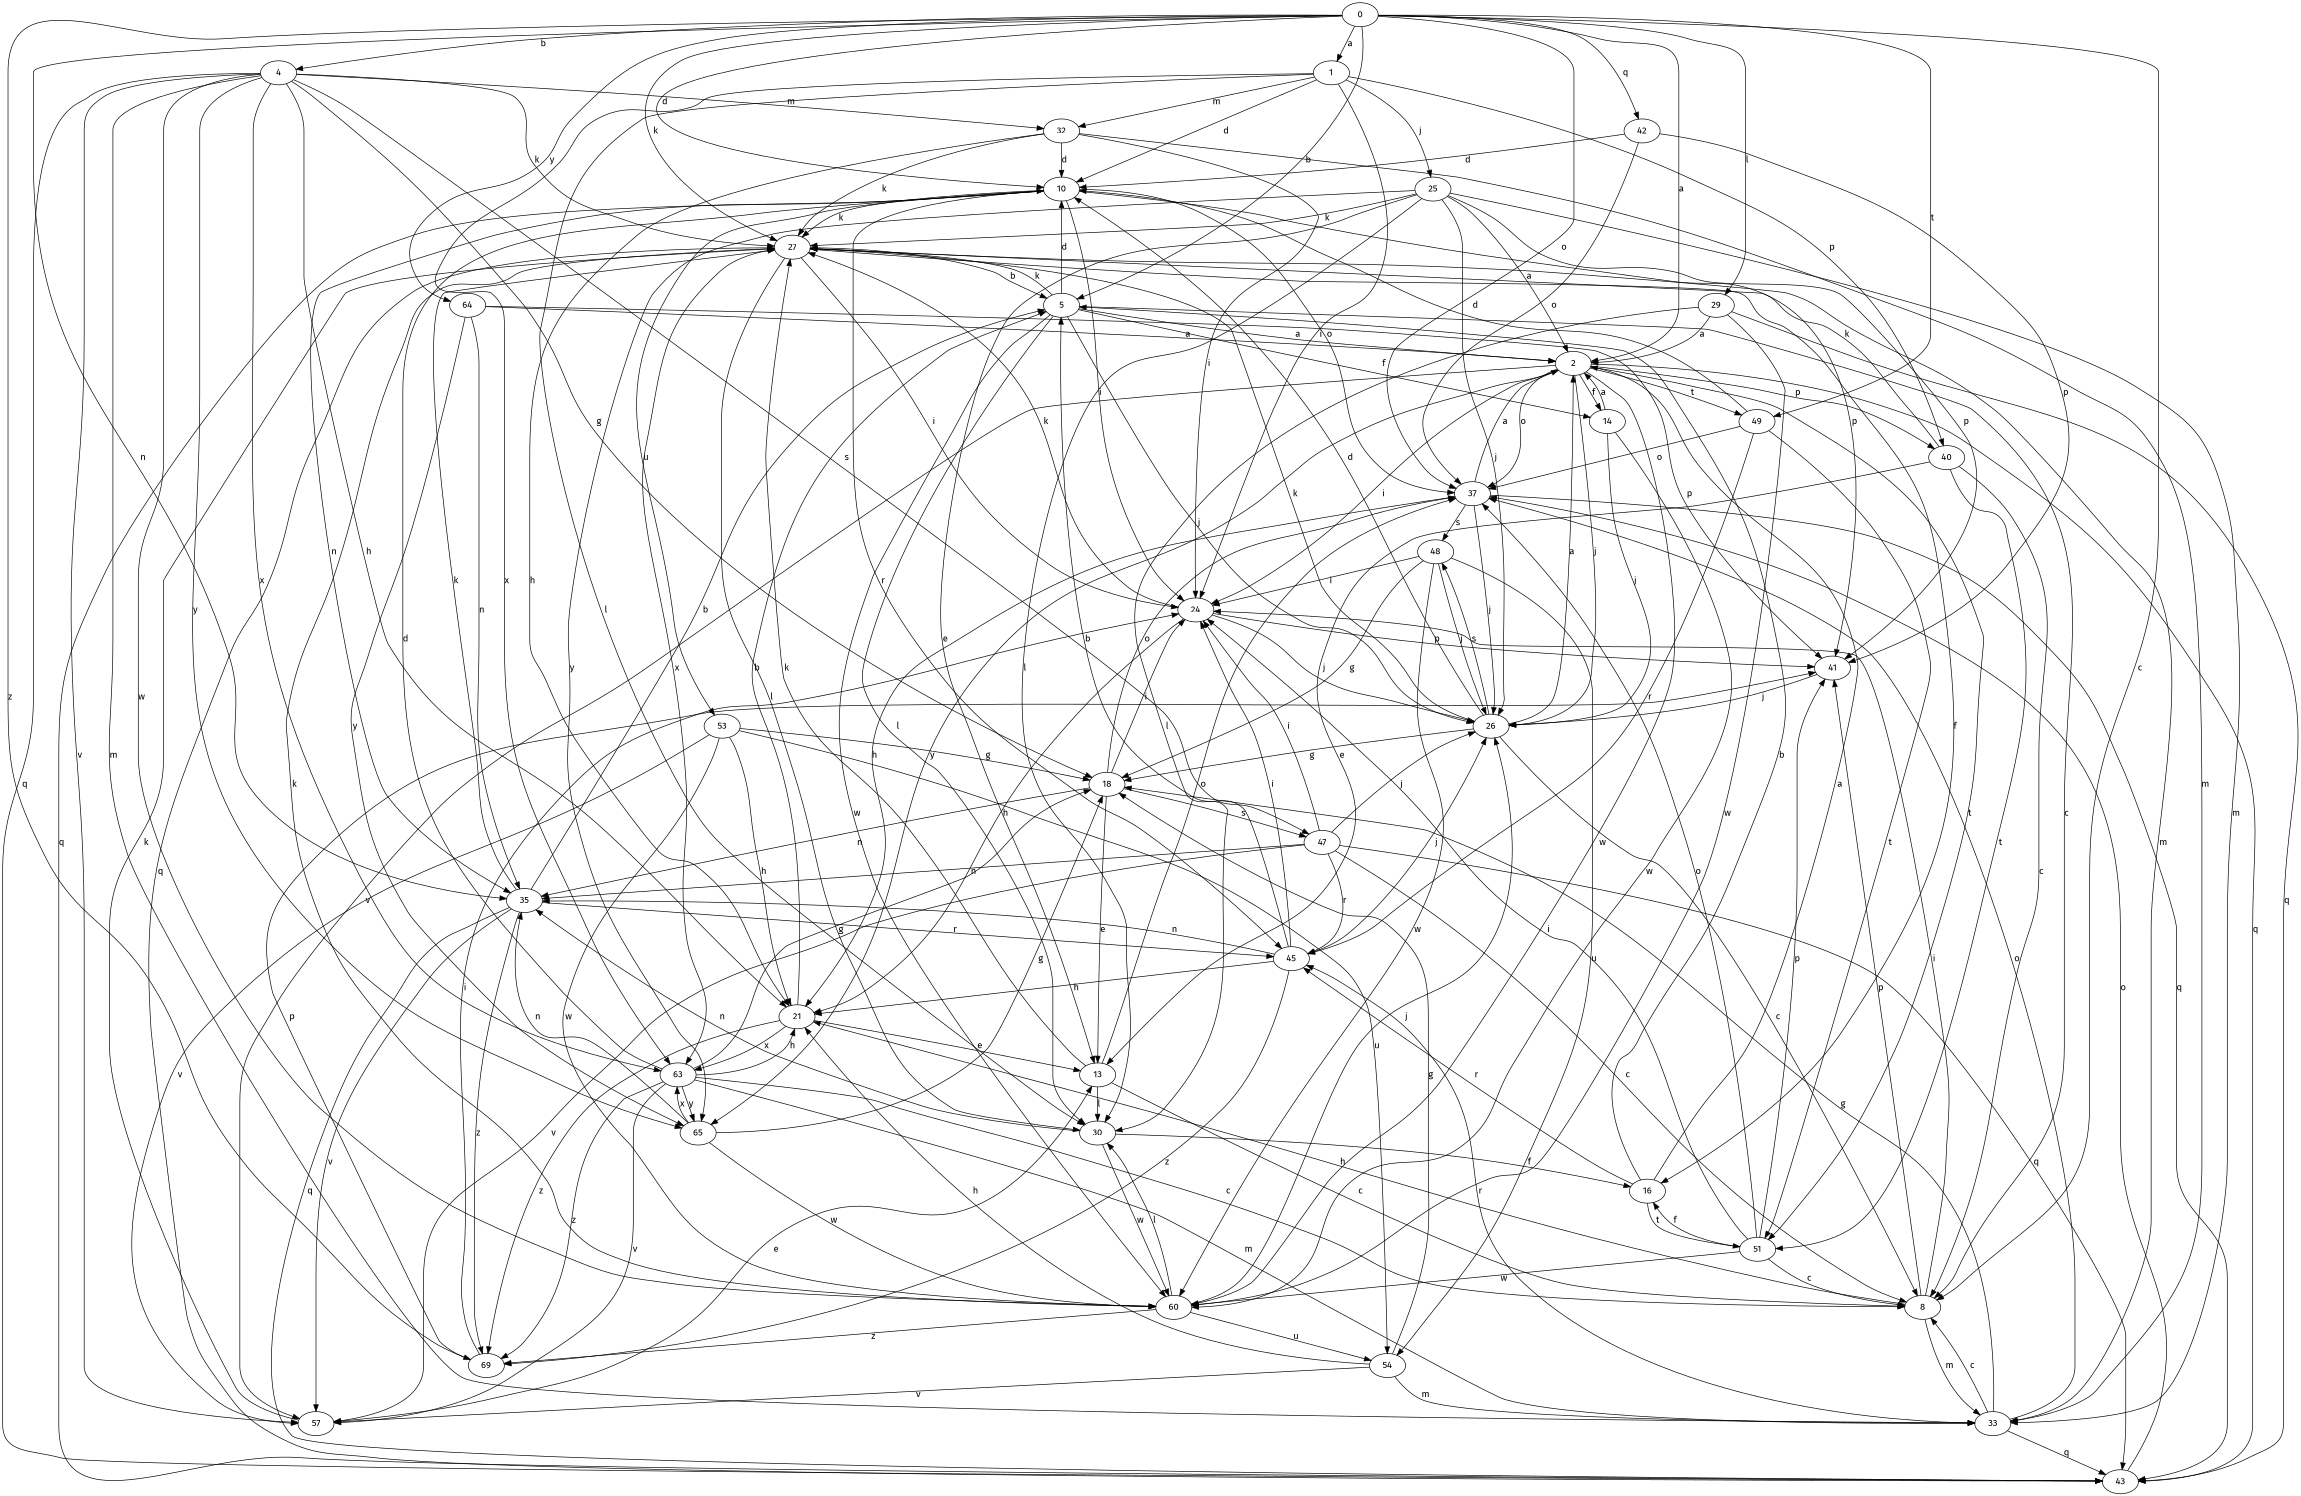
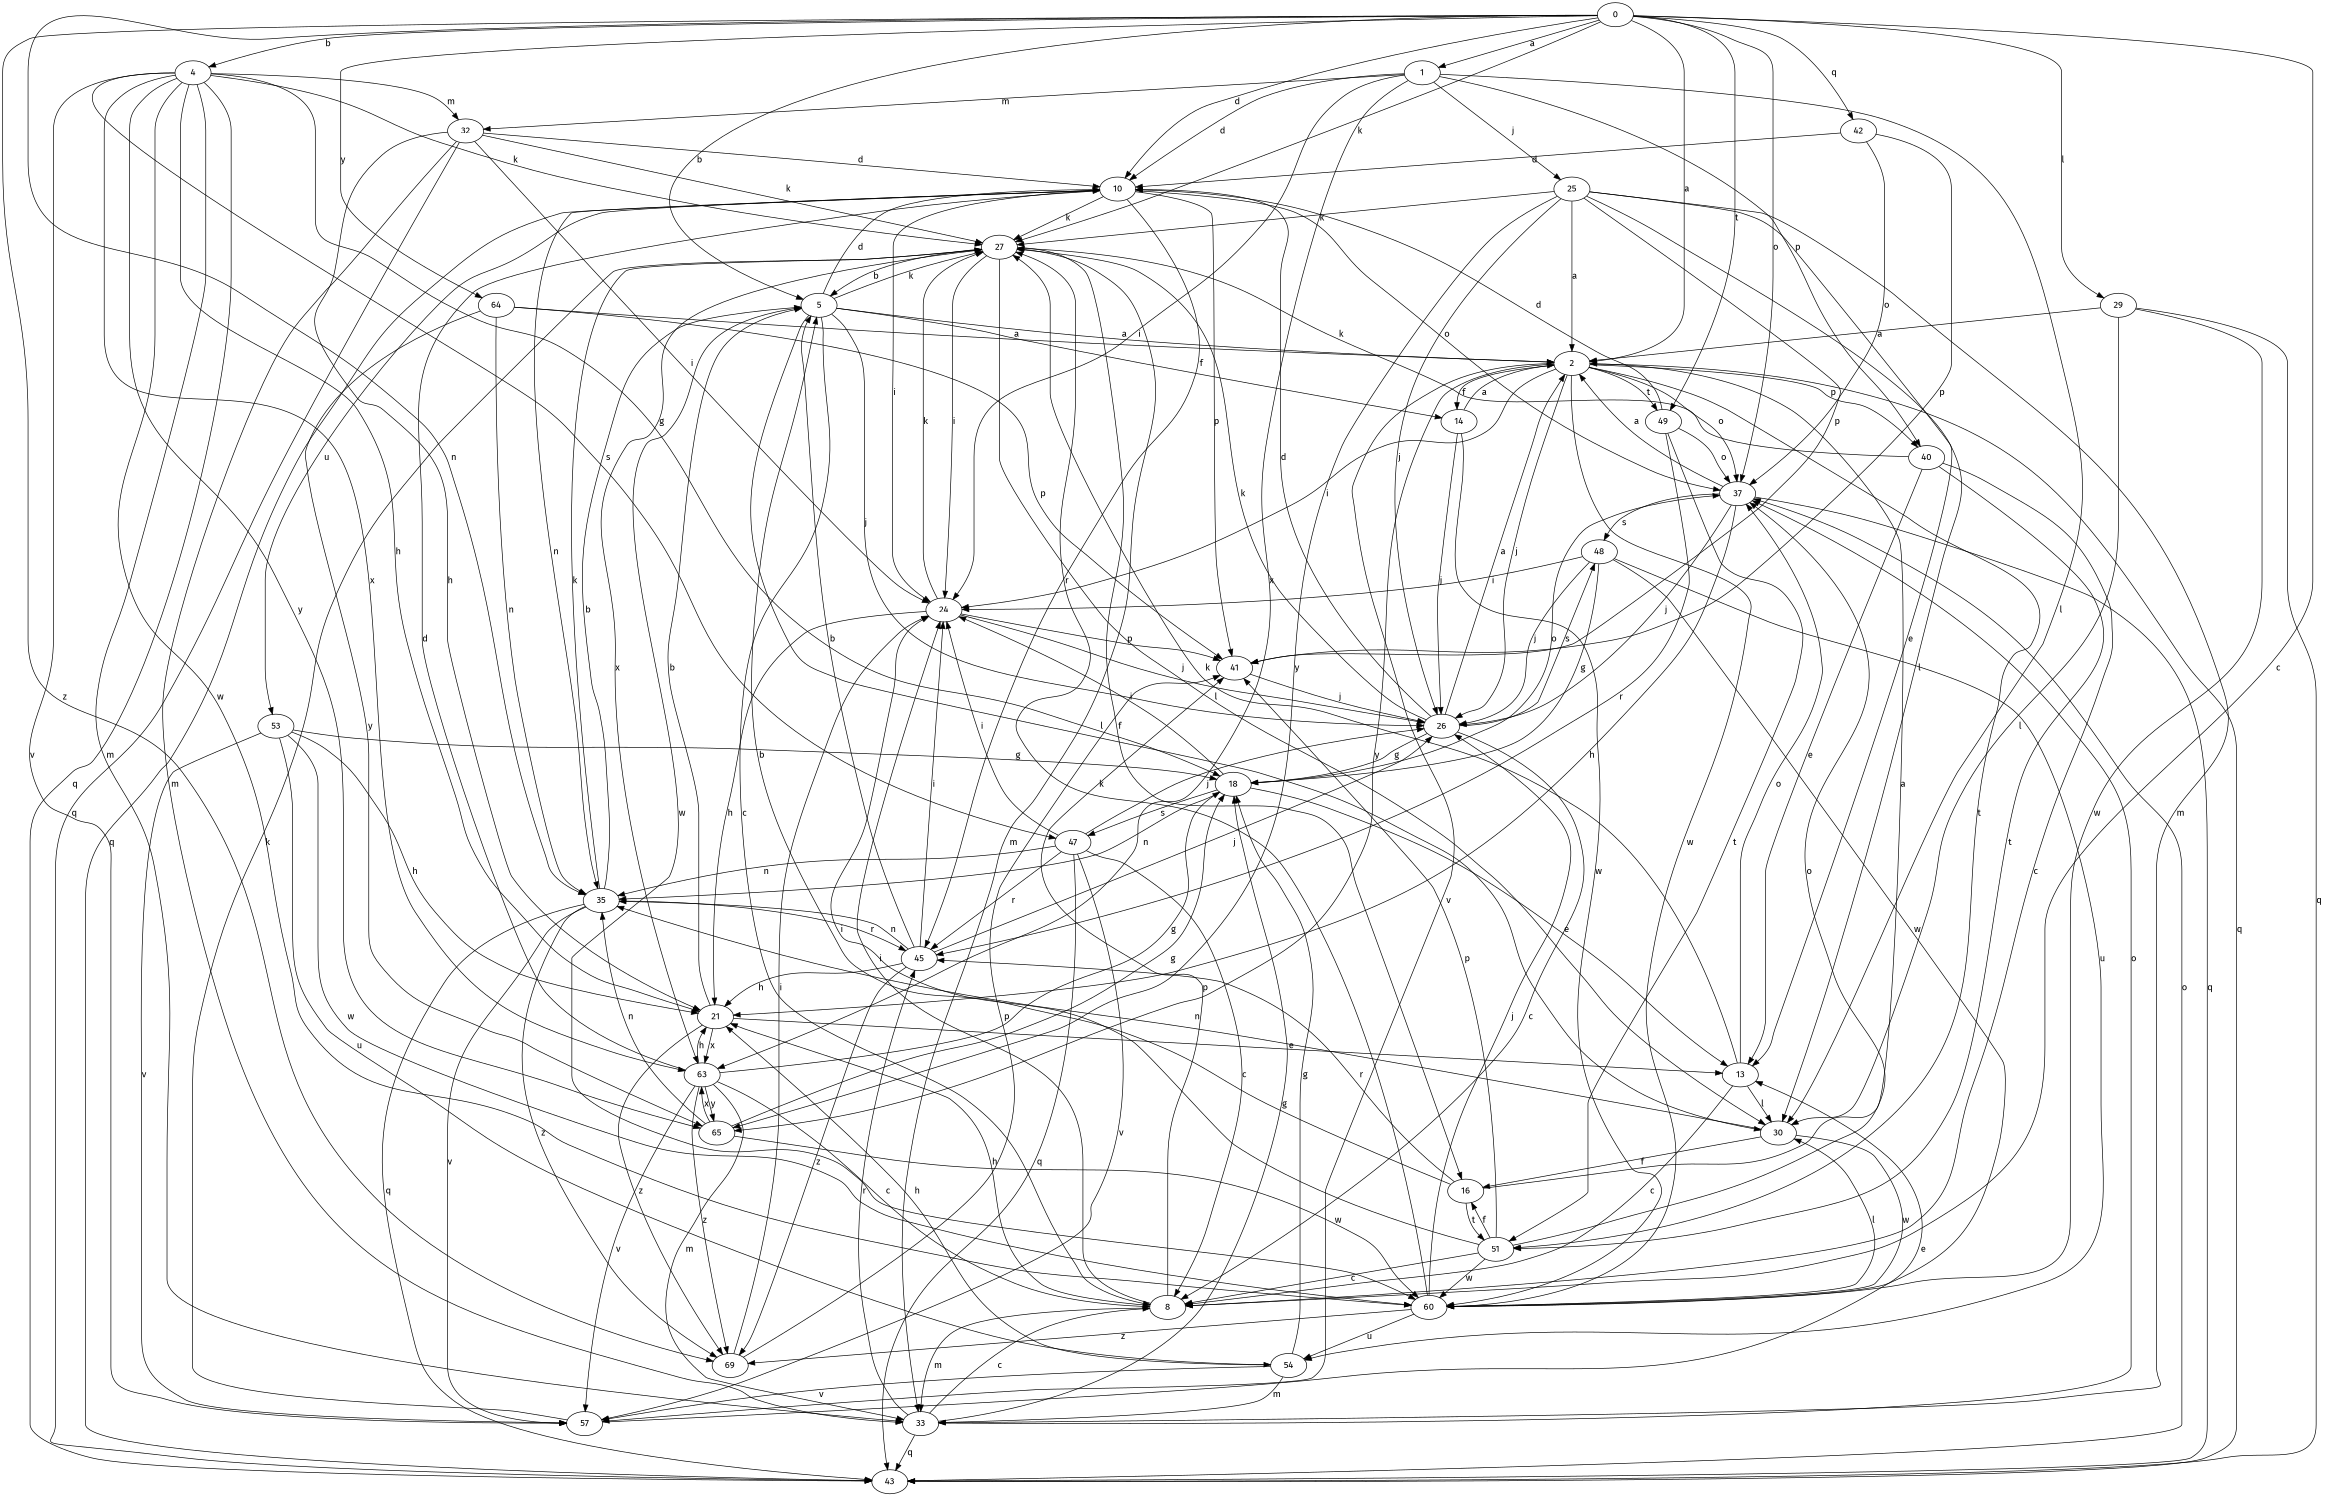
edge "27" -> "43": now "32" -> "43"
